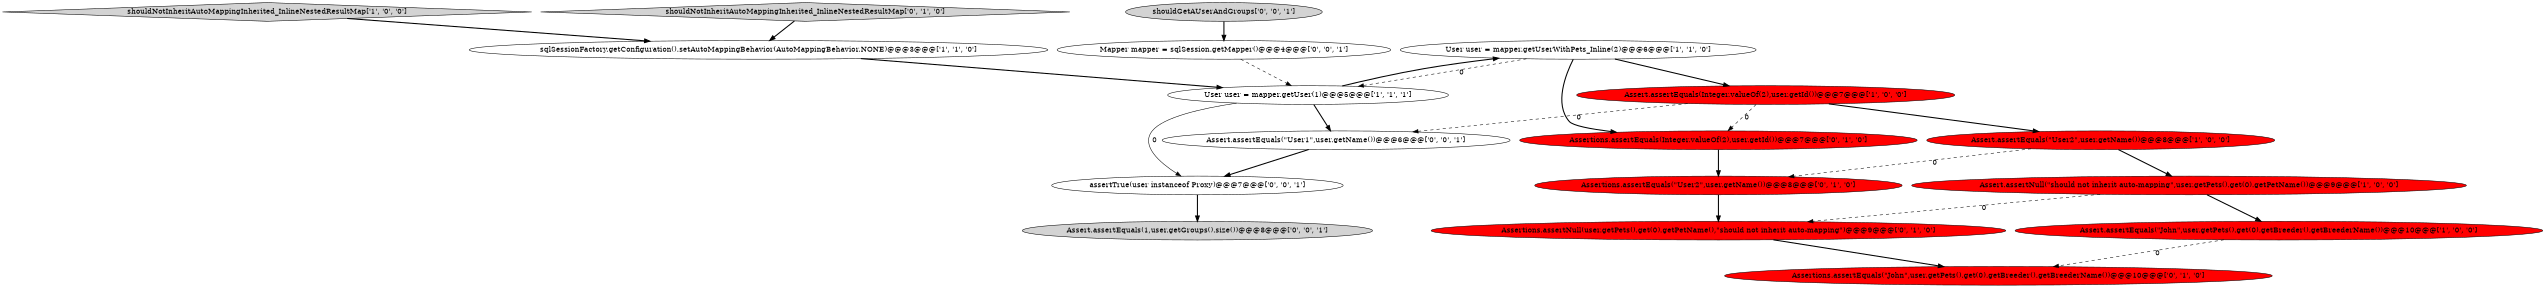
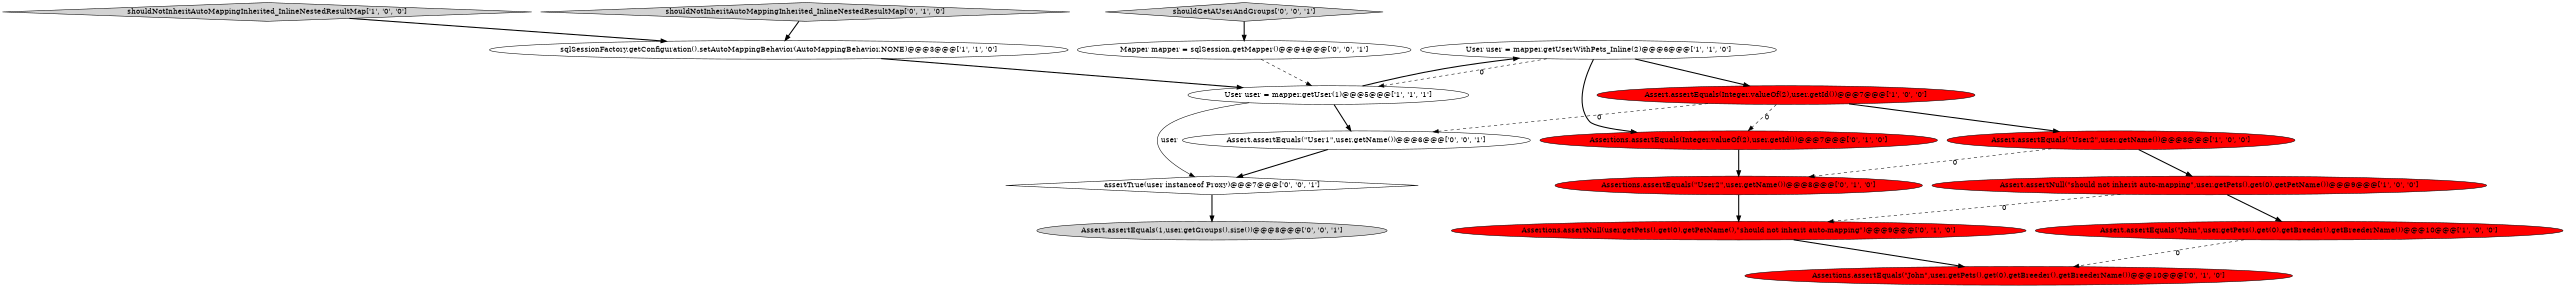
node "shouldGetAUserAndGroups['0', '0', '1']": shape ellipse -> diamond
edge "User user = mapper.getUser(1)@@@5@@@['1', '1', '1']" -> "assertTrue(user instanceof Proxy)@@@7@@@['0', '0', '1']": label "0" -> "user"
node "assertTrue(user instanceof Proxy)@@@7@@@['0', '0', '1']": shape ellipse -> diamond
